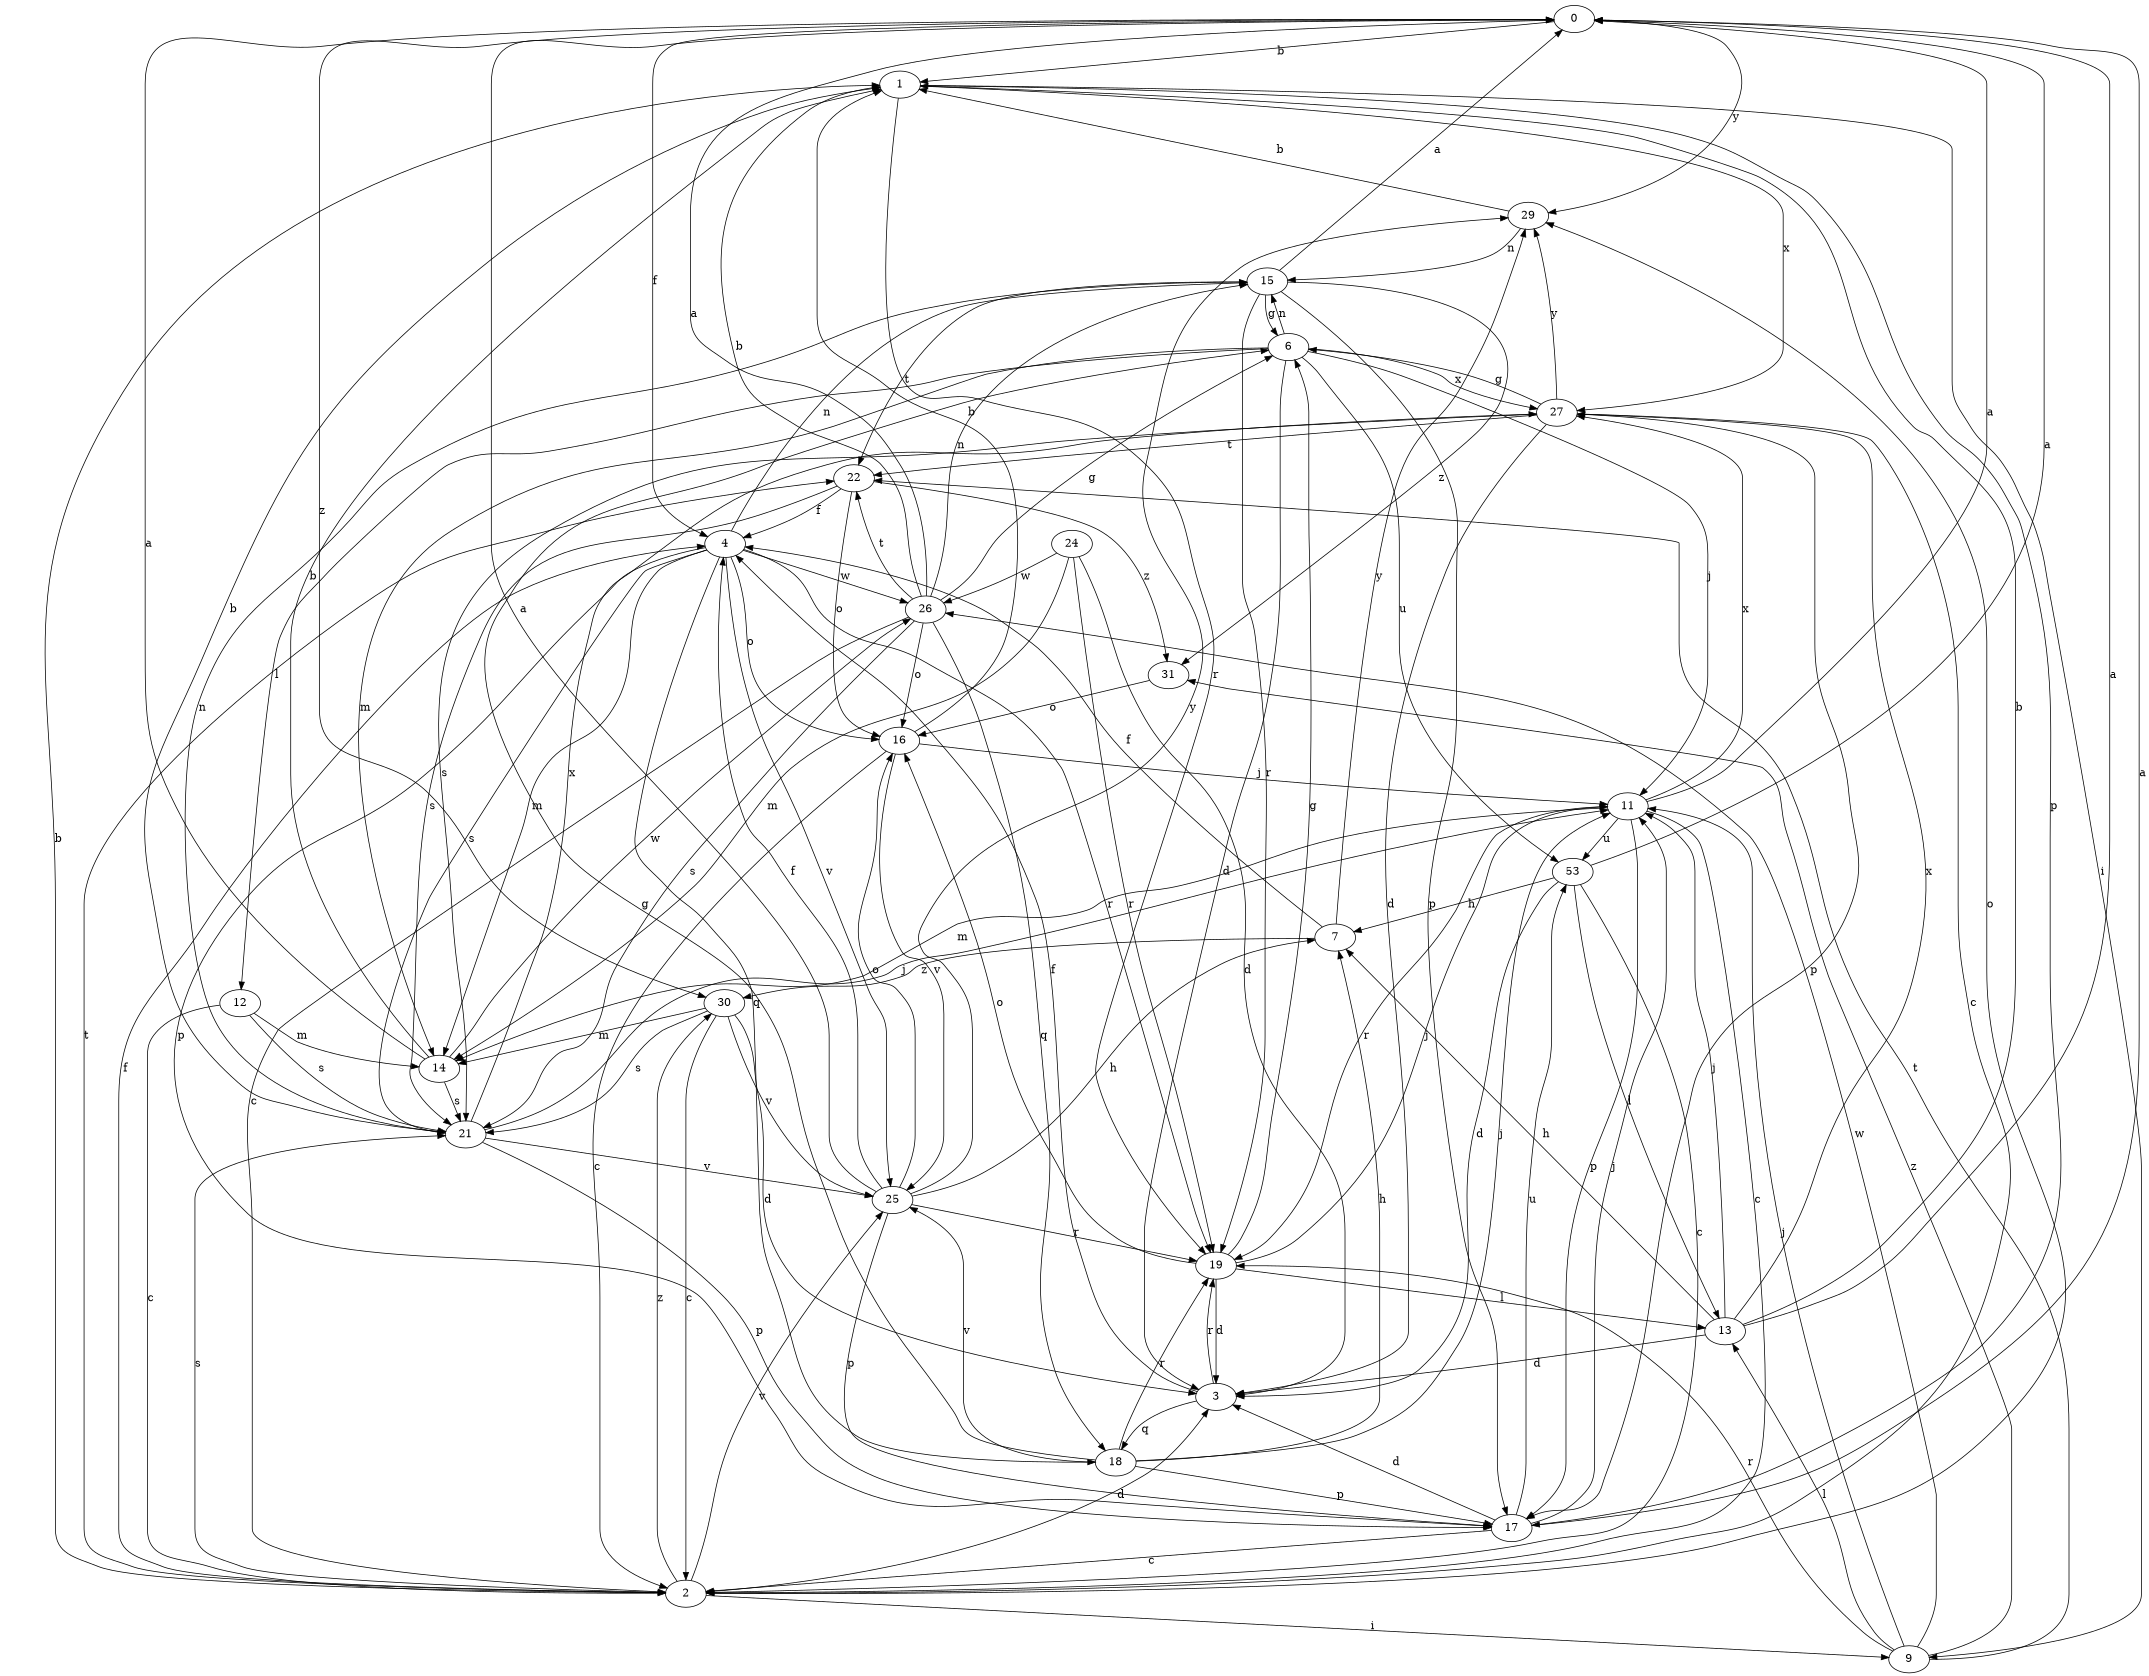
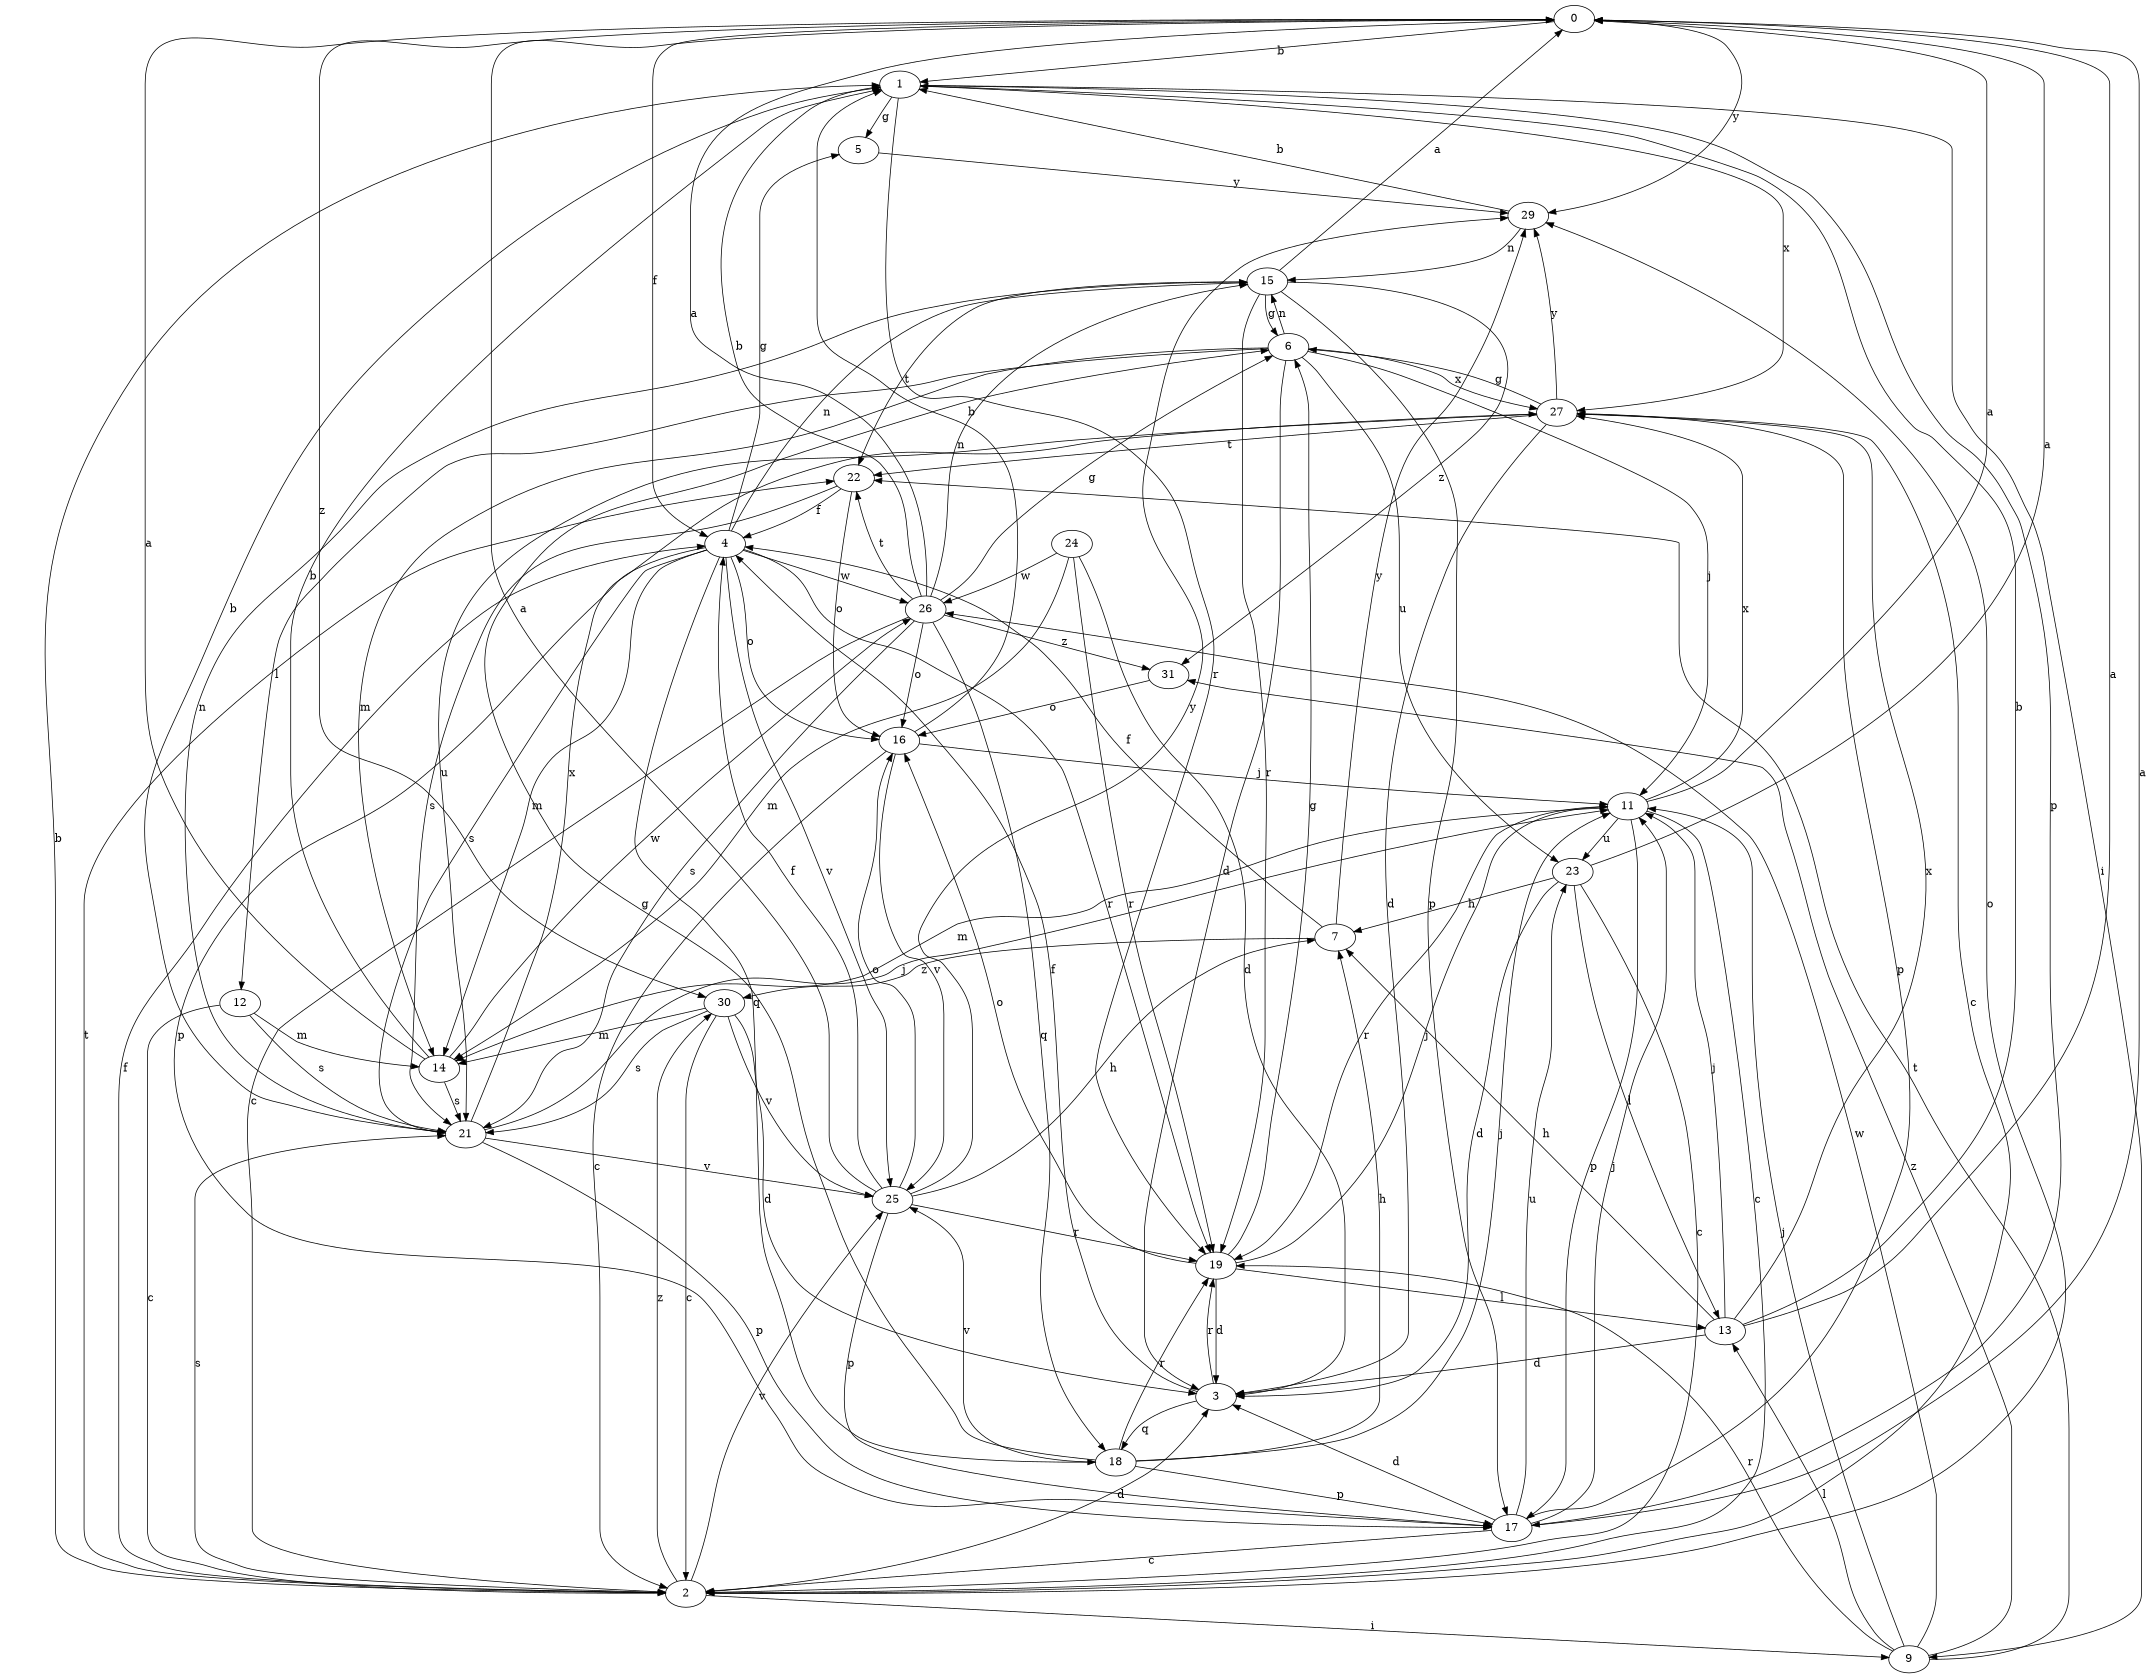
node "5": added
edge "22" -> "31": now "26" -> "31"
edge "27" -> "21": label "s" -> "u"
node "53": label "53" -> "23"
edge "27" -> "17": reversed
